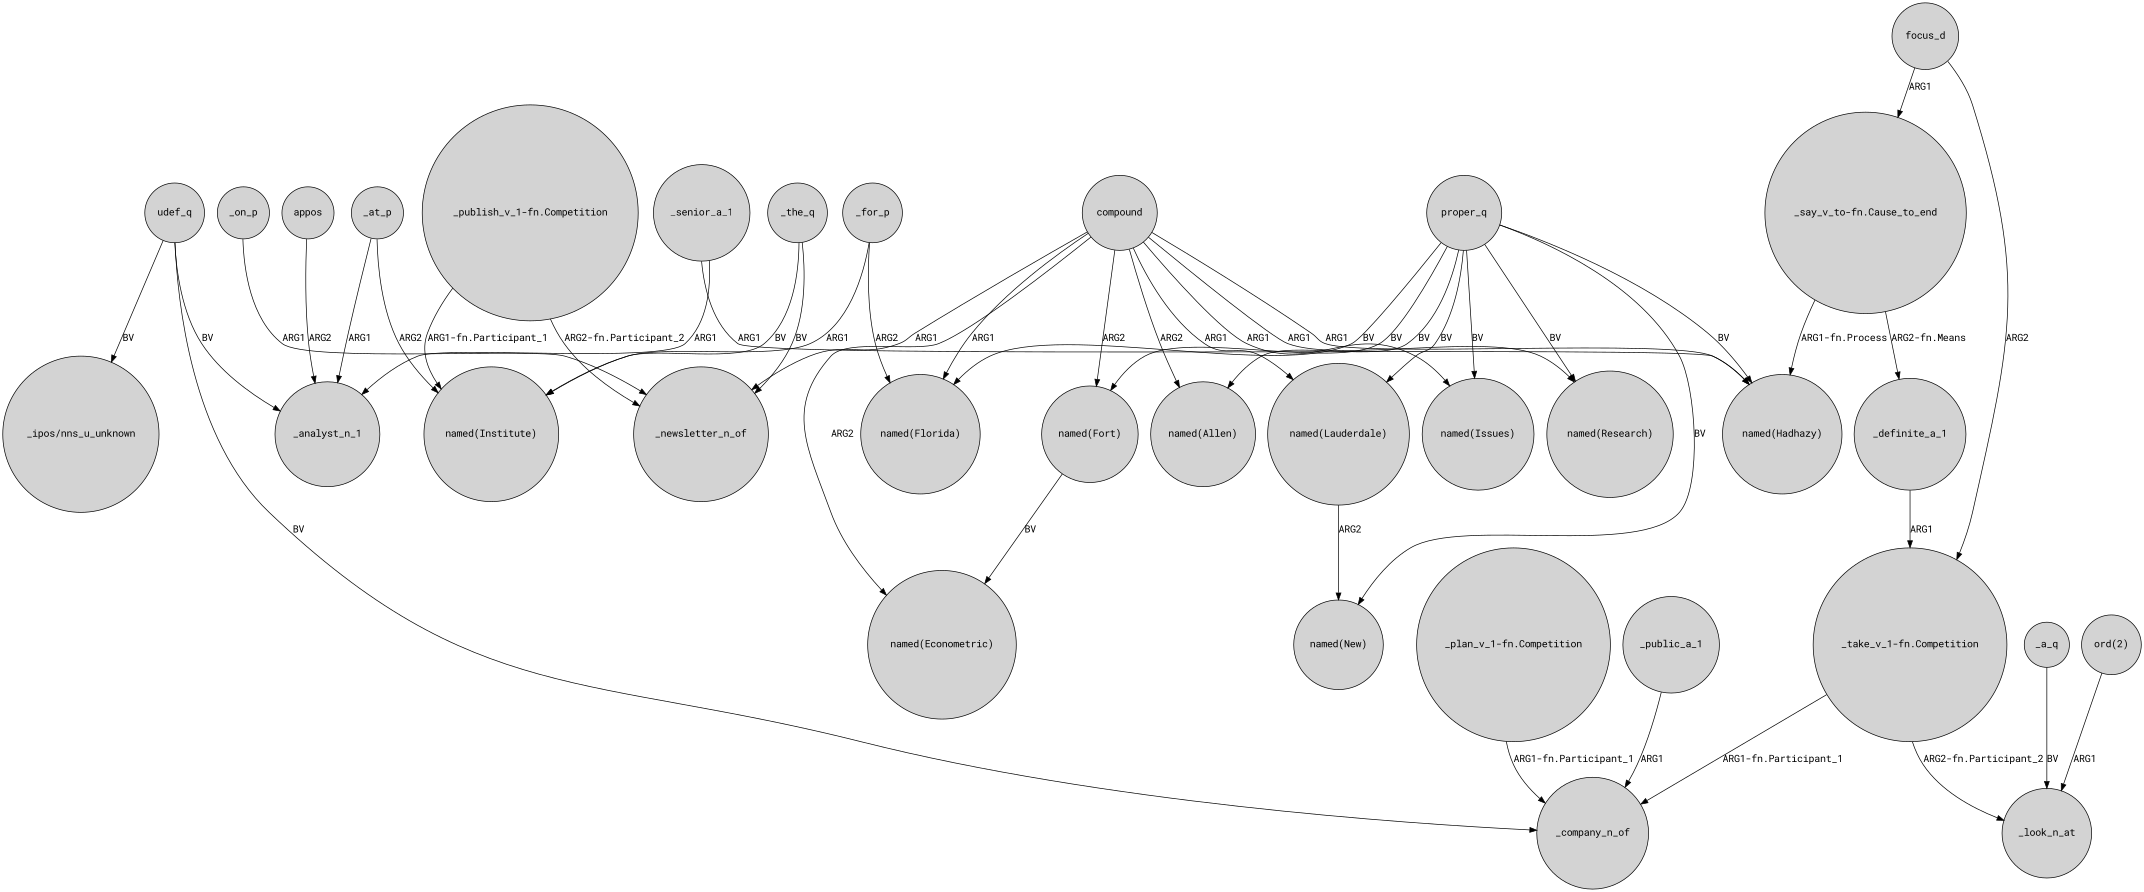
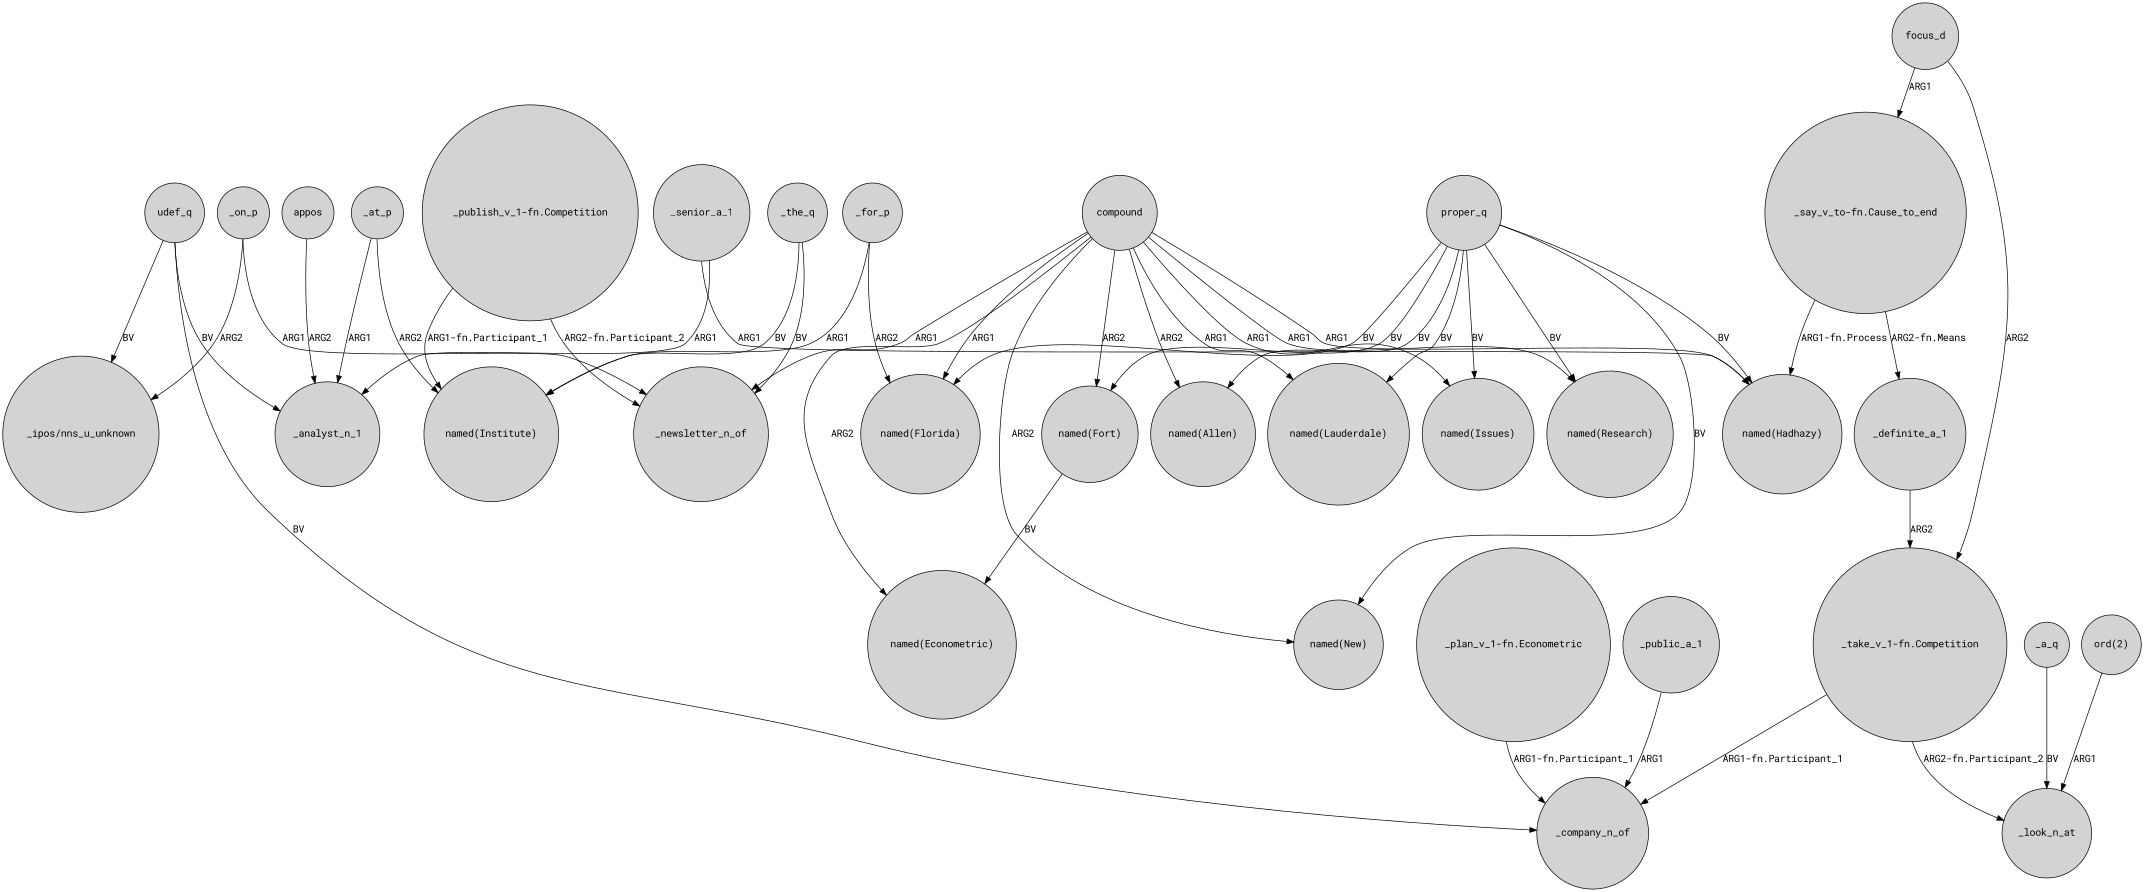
edge "_on_p" -> "_ipos/nns_u_unknown": added, label "ARG2"
edge "_definite_a_1" -> "_take_v_1-fn.Competition": label "ARG1" -> "ARG2"
edge "named(Lauderdale)" -> "named(New)": now "compound" -> "named(New)"
node "_plan_v_1-fn.Competition": label "_plan_v_1-fn.Competition" -> "_plan_v_1-fn.Econometric"
